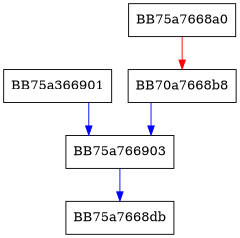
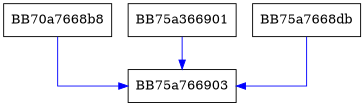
node "BB75a7668a0": removed
edge "BB75a766903" -> "BB75a7668db": reversed
